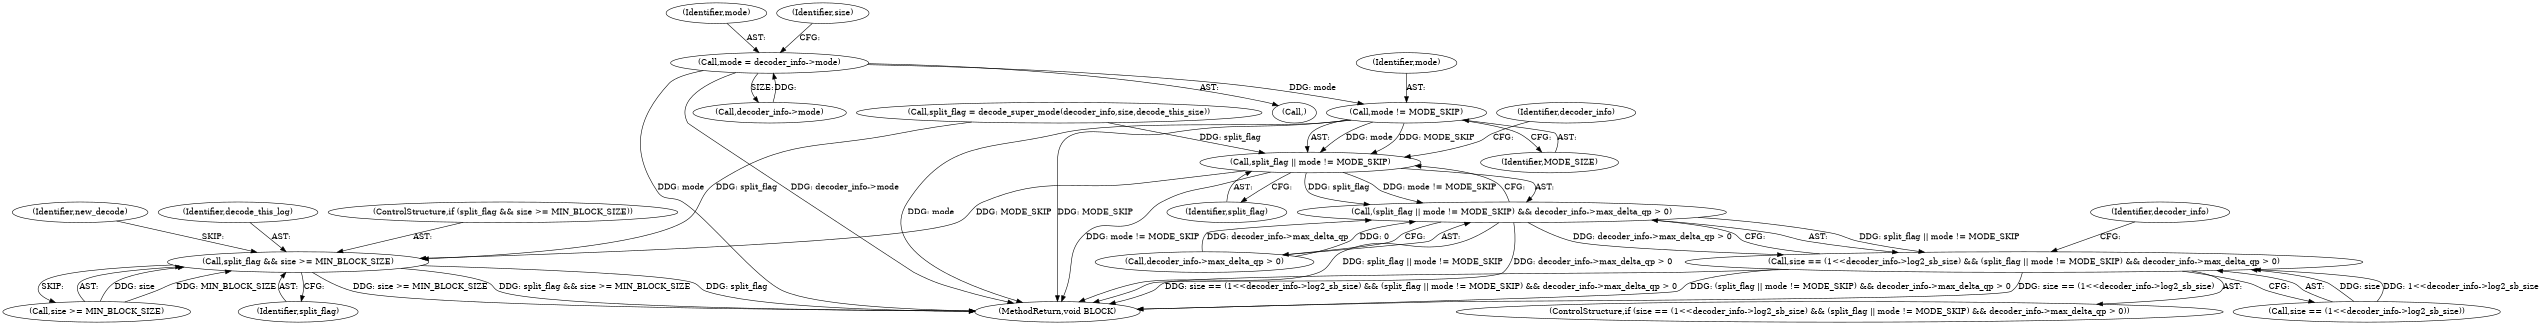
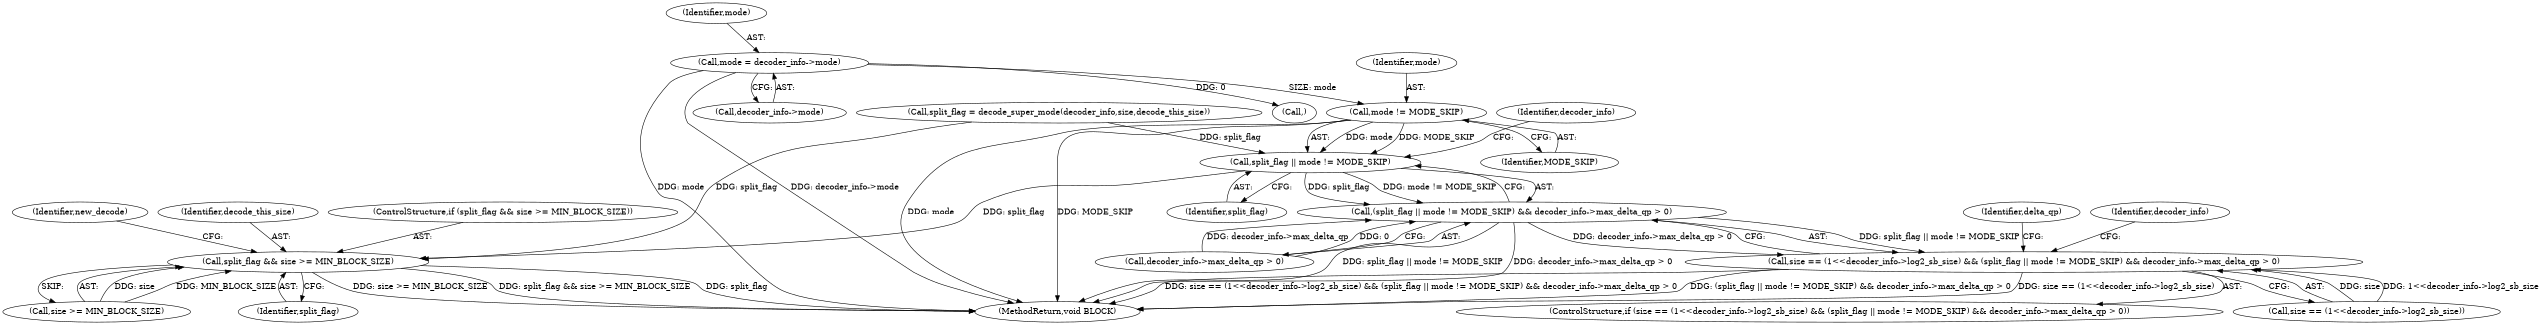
node "(Identifier,size)": removed
edge "(Call,mode = decoder_info->mode)" -> "(Call,decoder_info->mode)": label "SIZE: " -> "CFG: "
edge "(Call,decoder_info->mode)" -> "(Call,mode = decoder_info->mode)": label "DDG: " -> "AST: "
edge "(Call,mode = decoder_info->mode)" -> "(Call,)": label "AST: " -> "DDG: 0"
edge "(Call,mode = decoder_info->mode)" -> "(Call,mode != MODE_SKIP)": label "DDG: mode" -> "SIZE: mode"
node "(Identifier,MODE_SIZE)": label "(Identifier,MODE_SIZE)" -> "(Identifier,MODE_SKIP)"
node "(Identifier,decode_this_log)": label "(Identifier,decode_this_log)" -> "(Identifier,decode_this_size)"
edge "(Call,split_flag || mode != MODE_SKIP)" -> "(Call,split_flag && size >= MIN_BLOCK_SIZE)": label "DDG: MODE_SKIP" -> "DDG: split_flag"
node "(Identifier,delta_qp)": added
edge "(Call,split_flag || mode != MODE_SKIP)" -> "(MethodReturn,void BLOCK)": removed, label "DDG: mode != MODE_SKIP"
edge "(Identifier,new_decode)" -> "(Call,split_flag && size >= MIN_BLOCK_SIZE)": label "SKIP: " -> "CFG: "
